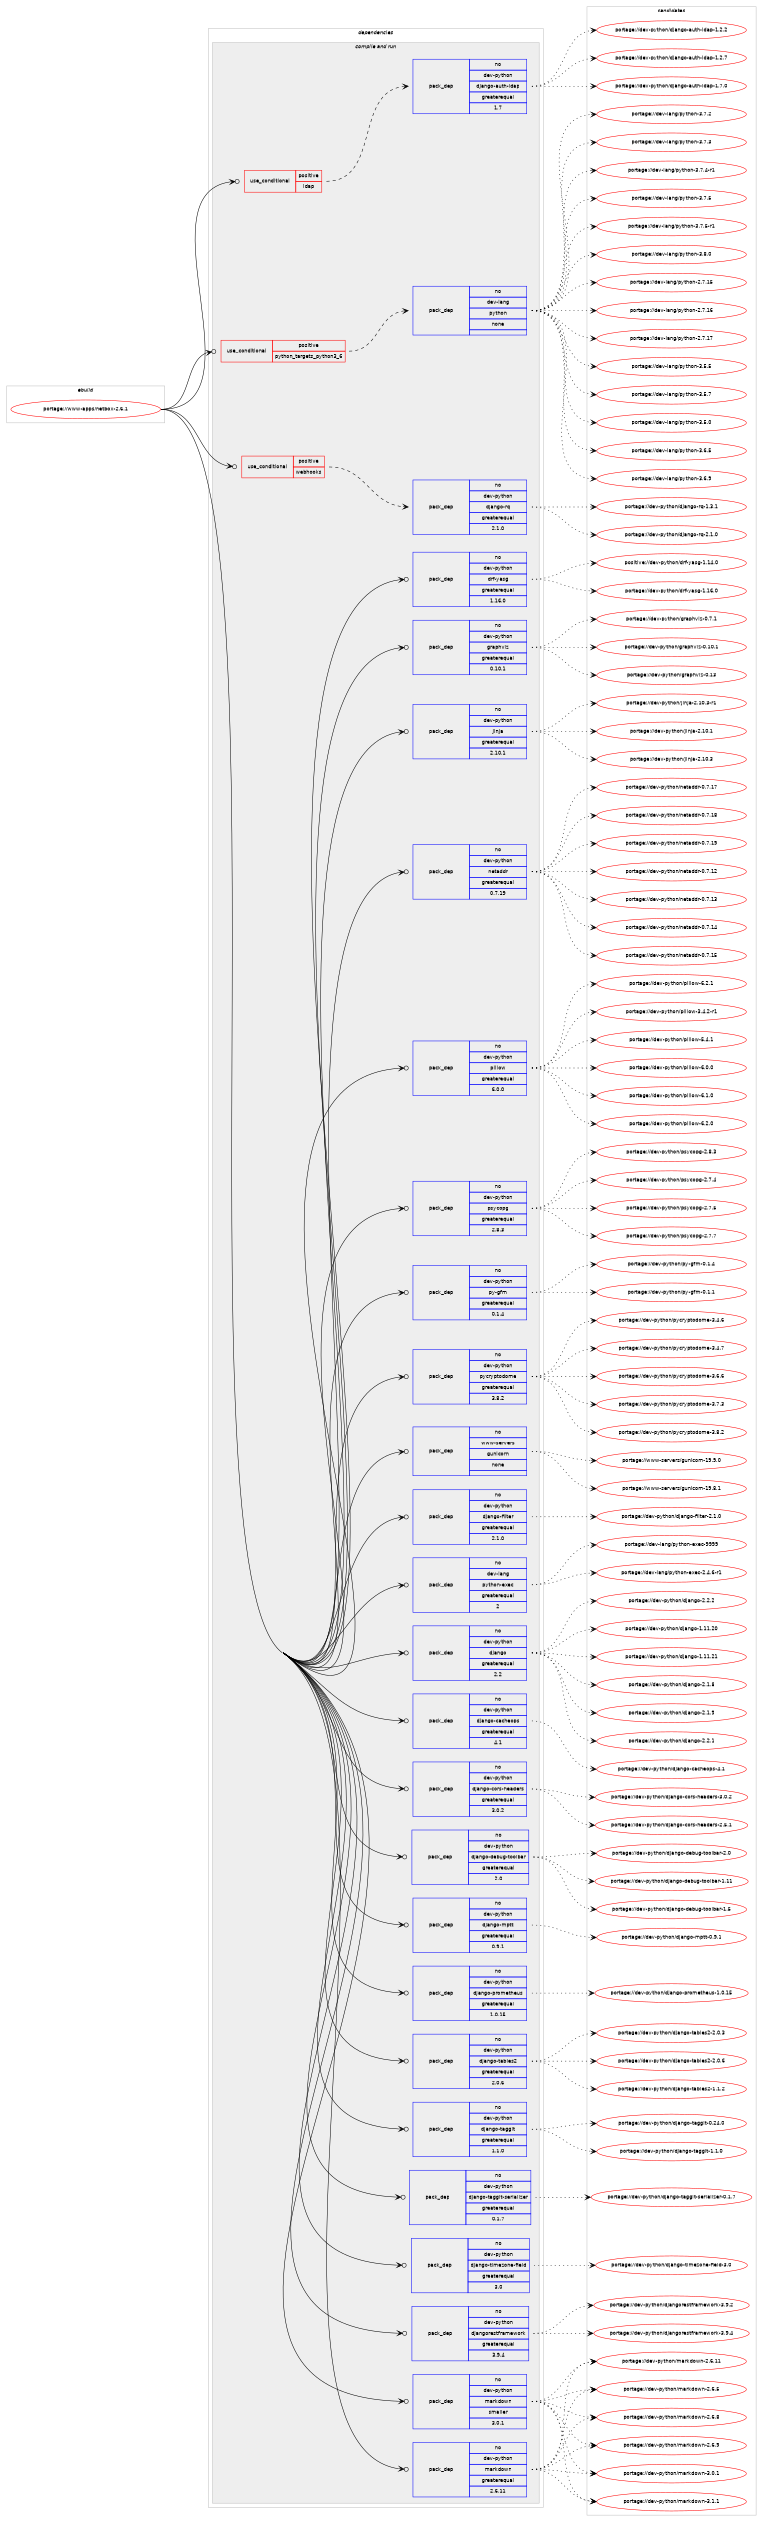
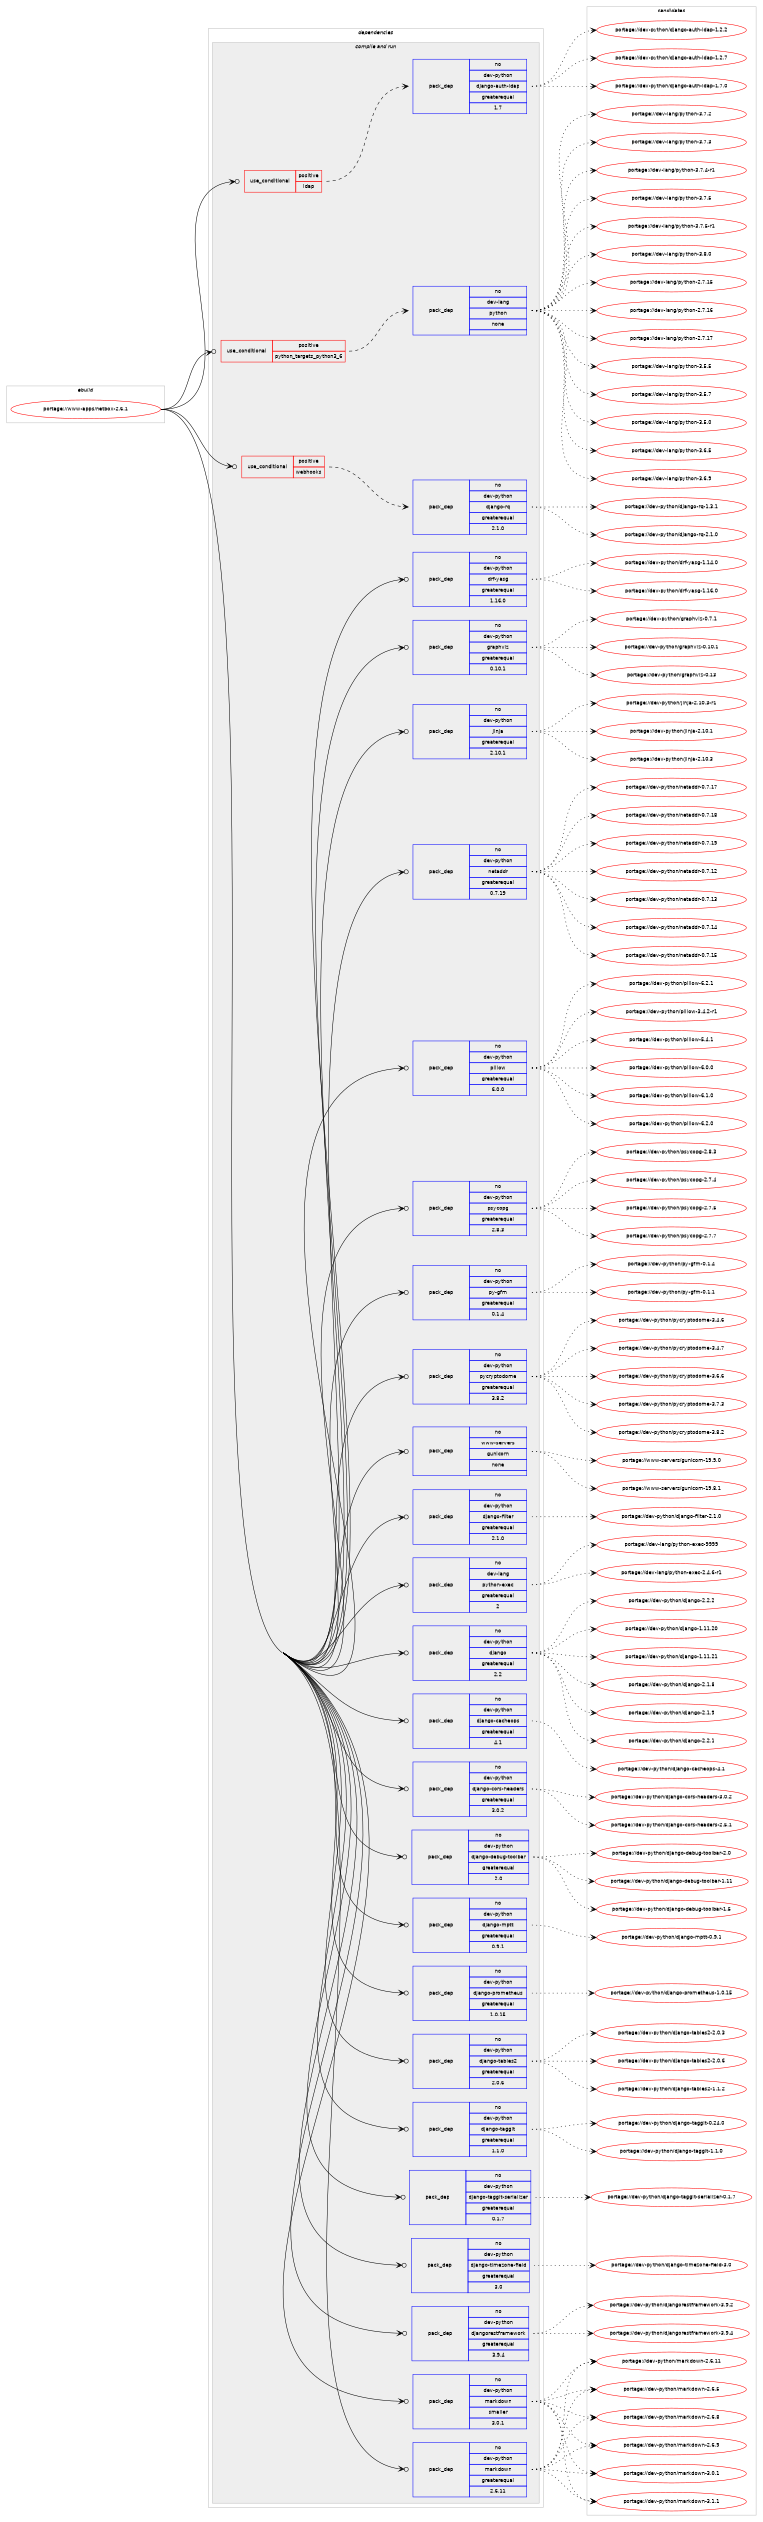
node "positive://dev-python/drf-yasg-1.14.0": label "positive://dev-python/drf-yasg-1.14.0" -> "portage://dev-python/drf-yasg-1.14.0"
